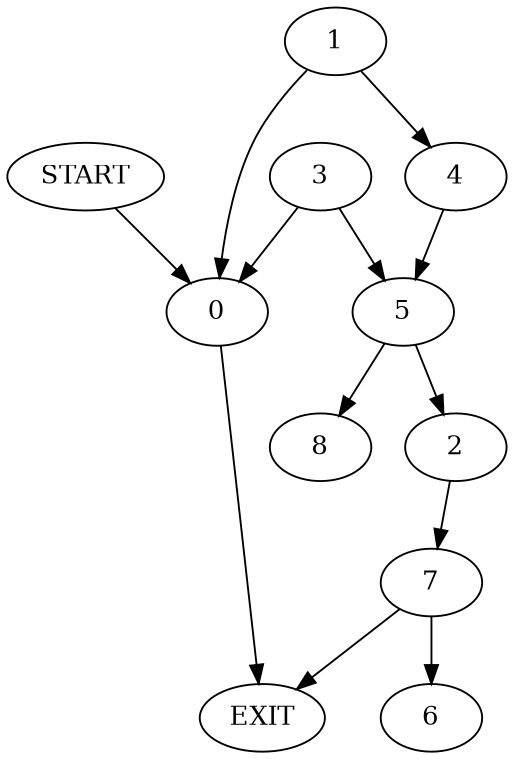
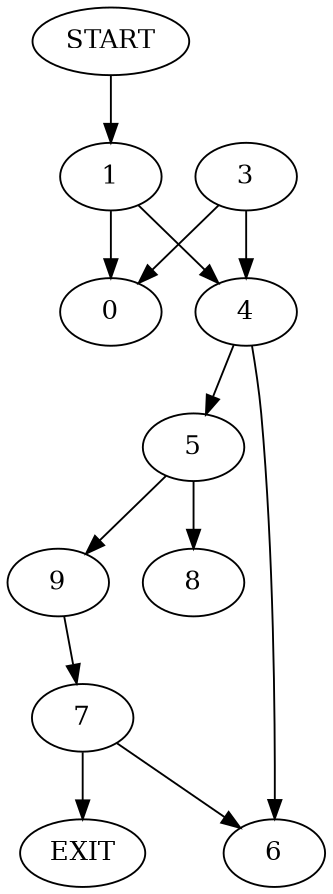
edge "3" -> "5": now "3" -> "4"
edge "START" -> "0": now "START" -> "1"
node "2": label "2" -> "9"
edge "0" -> "EXIT": removed
edge "4" -> "6": added
